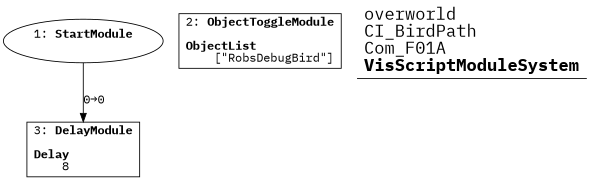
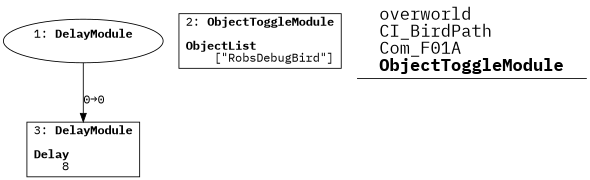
node "1:": text "StartModule" -> "DelayModule"
node "overworld": text "VisScriptModuleSystem" -> "ObjectToggleModule"
